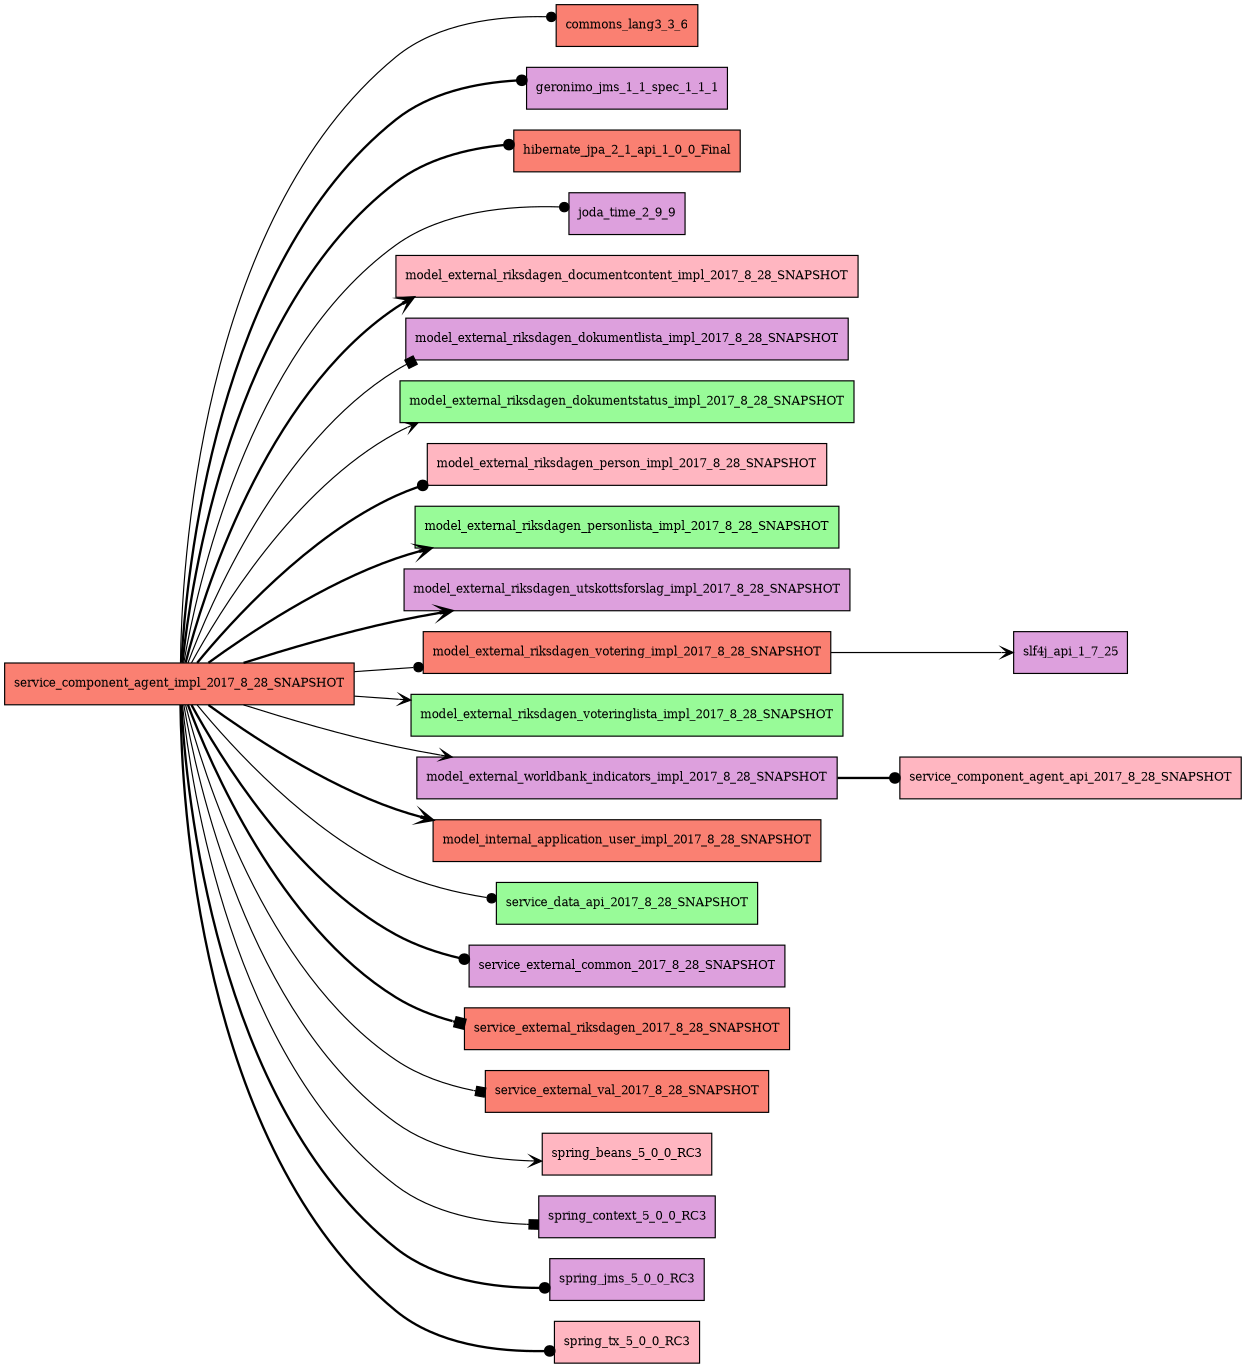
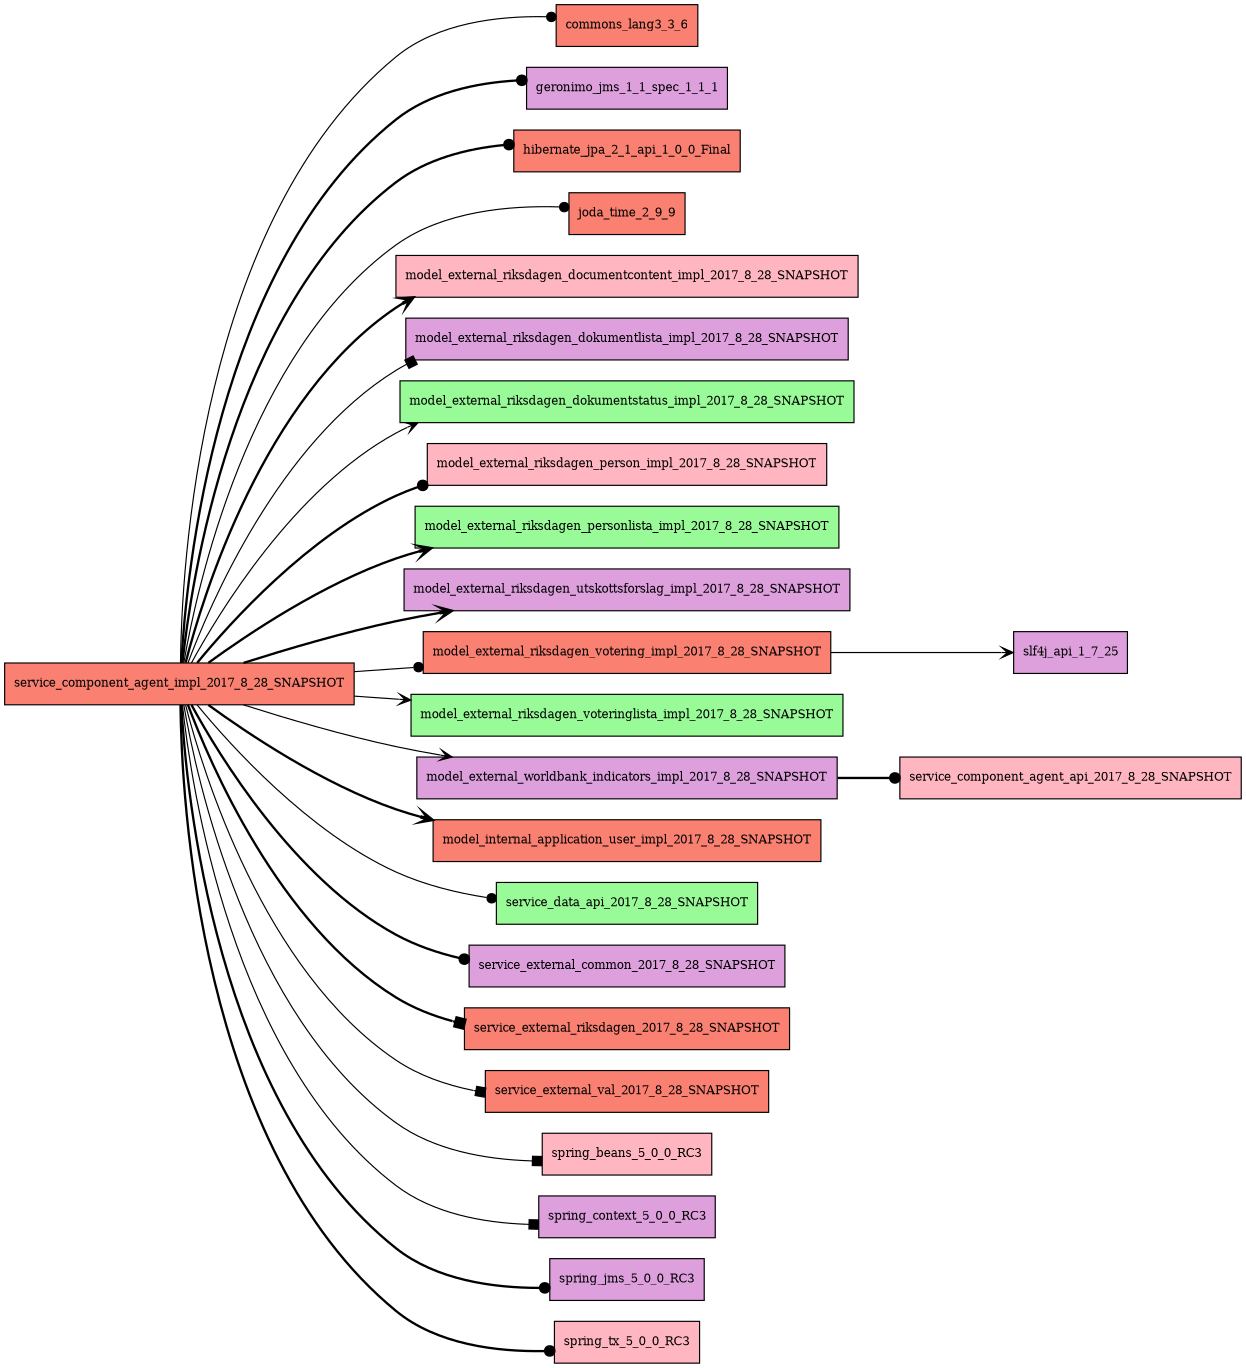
node "joda_time_2_9_9": fillcolor plum -> salmon
edge "service_component_agent_impl_2017_8_28_SNAPSHOT" -> "spring_beans_5_0_0_RC3": arrowhead vee -> box
